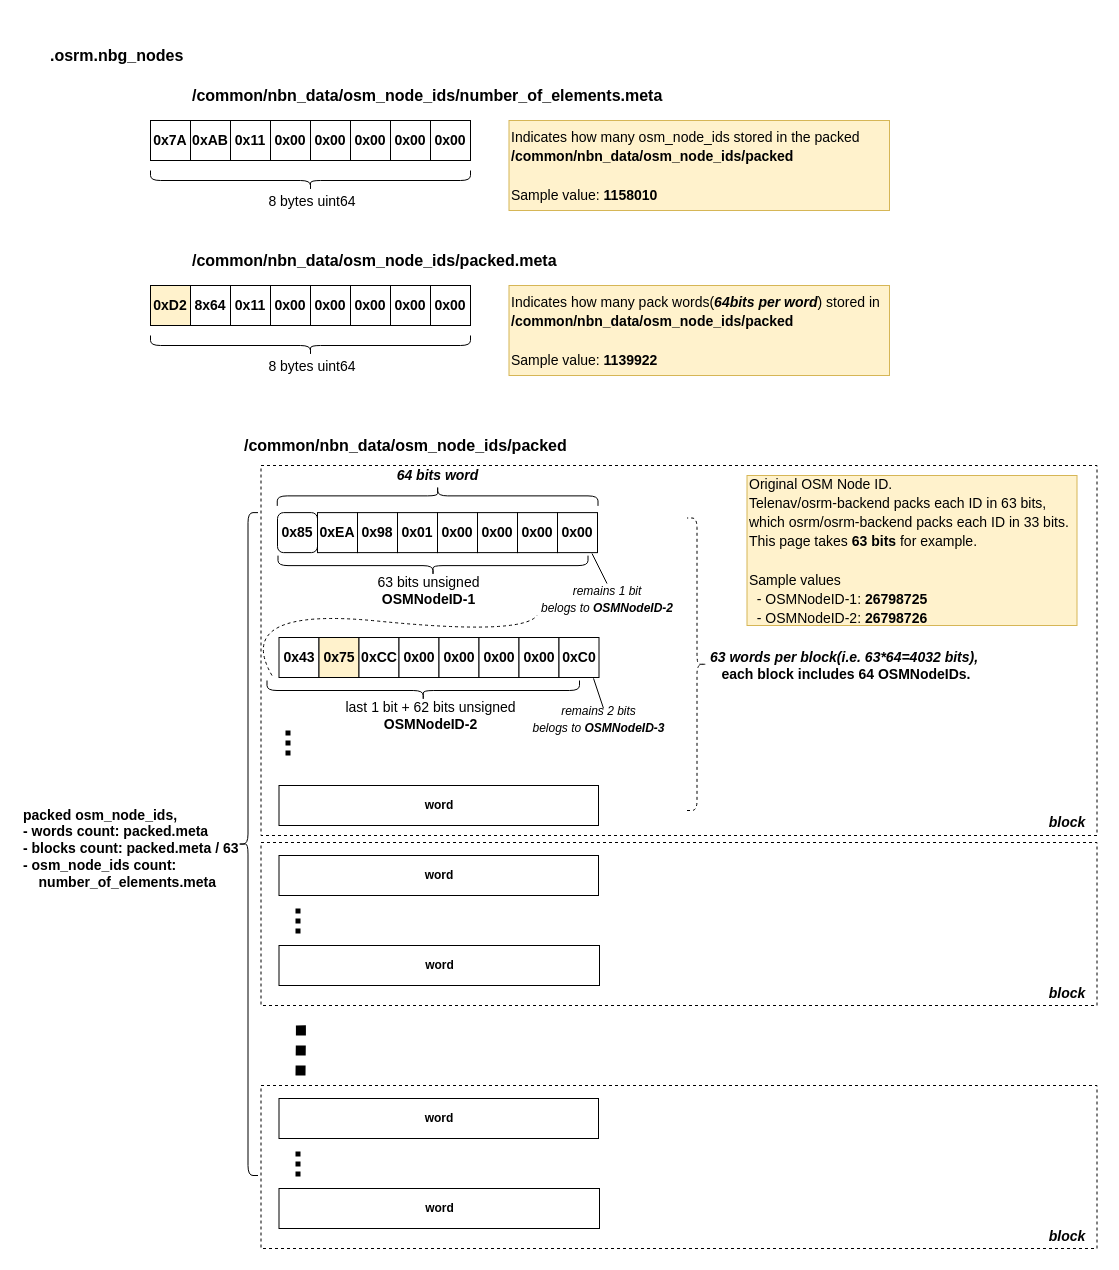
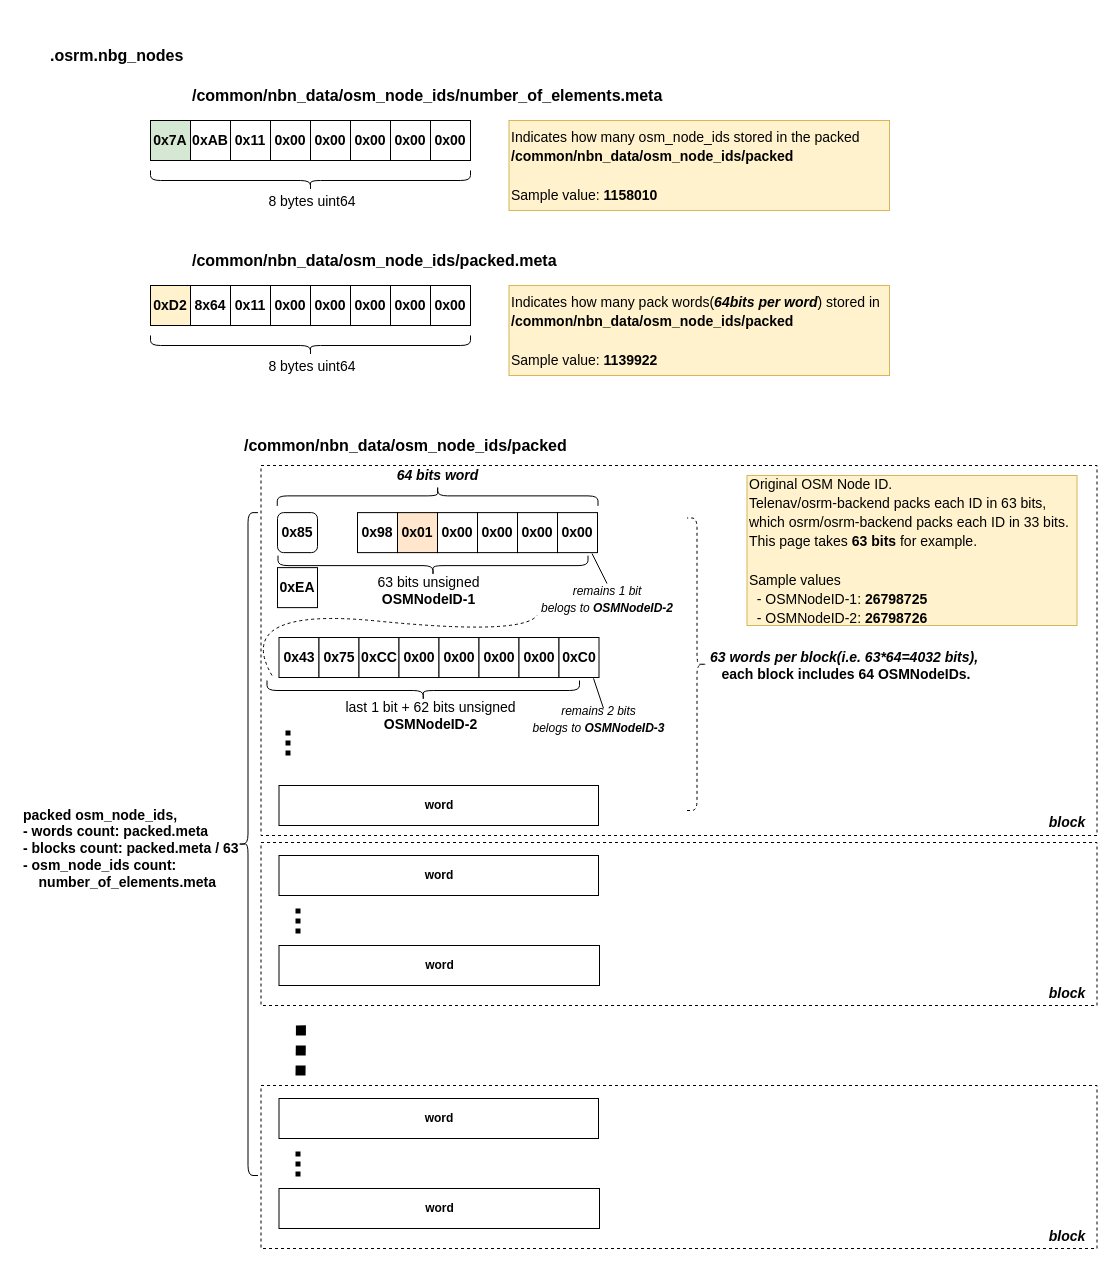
node "0x7A": fillcolor #ffffff -> #d5e8d4
node "0xEA": moved (338, 533) -> (298, 588)
node "0x01": fillcolor #ffffff -> #ffe6cc
node "0x75": fillcolor #fff2cc -> #ffffff
